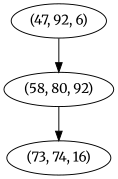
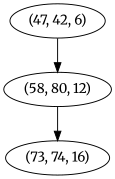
node "(47, 92, 6)": label "(47, 92, 6)" -> "(47, 42, 6)"
node "(58, 80, 92)": label "(58, 80, 92)" -> "(58, 80, 12)"
